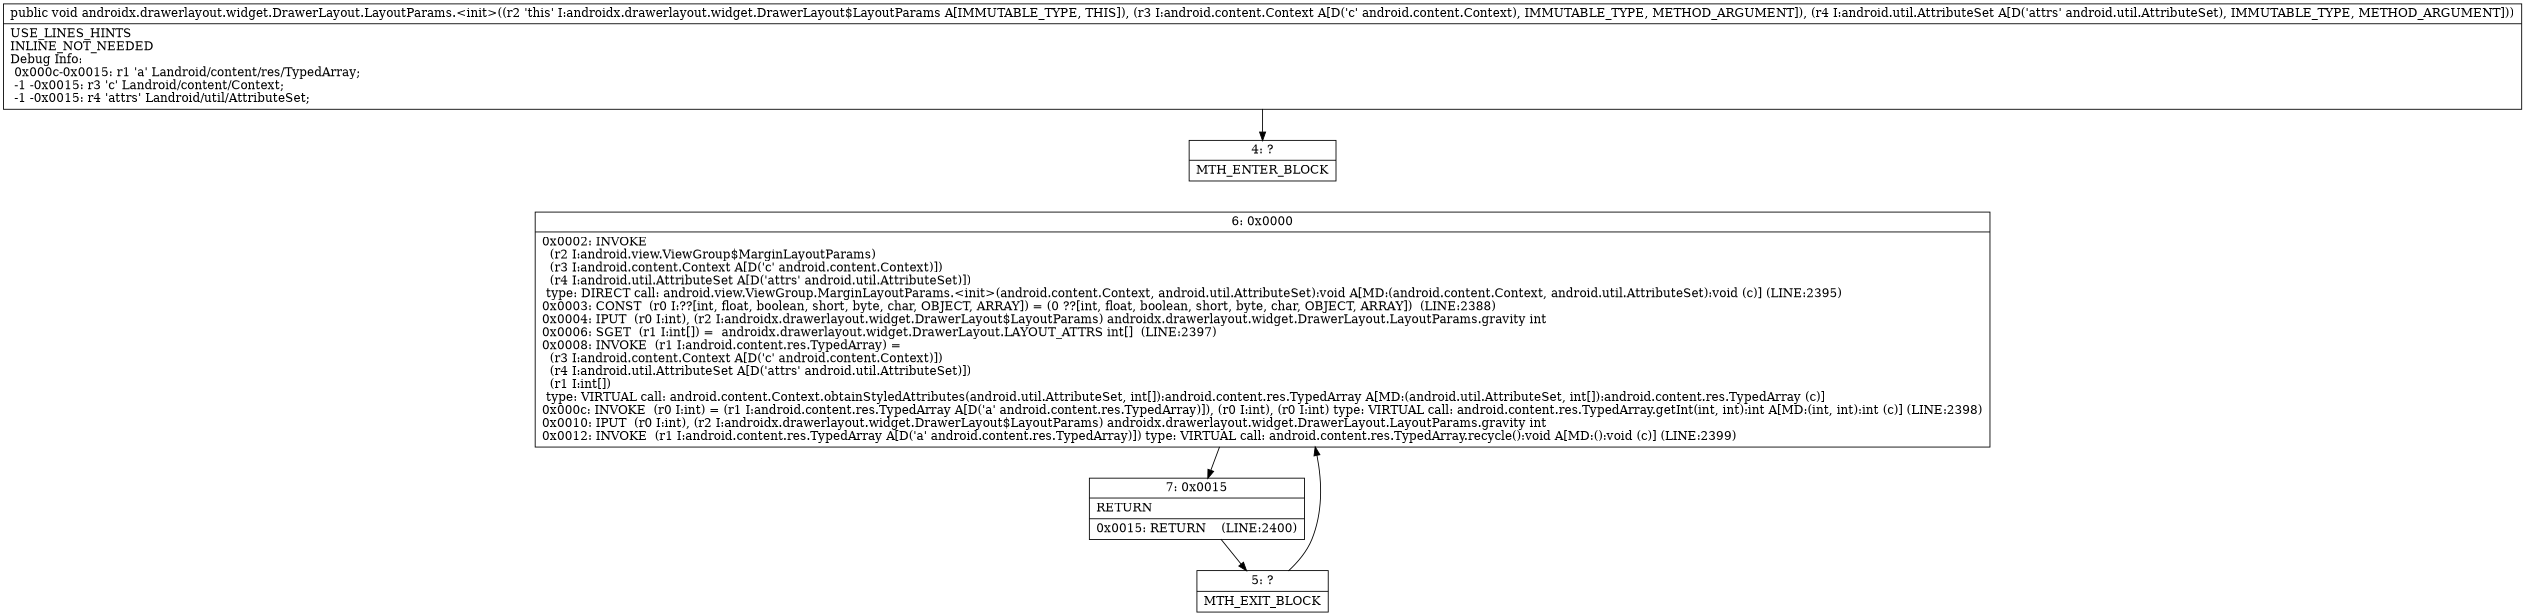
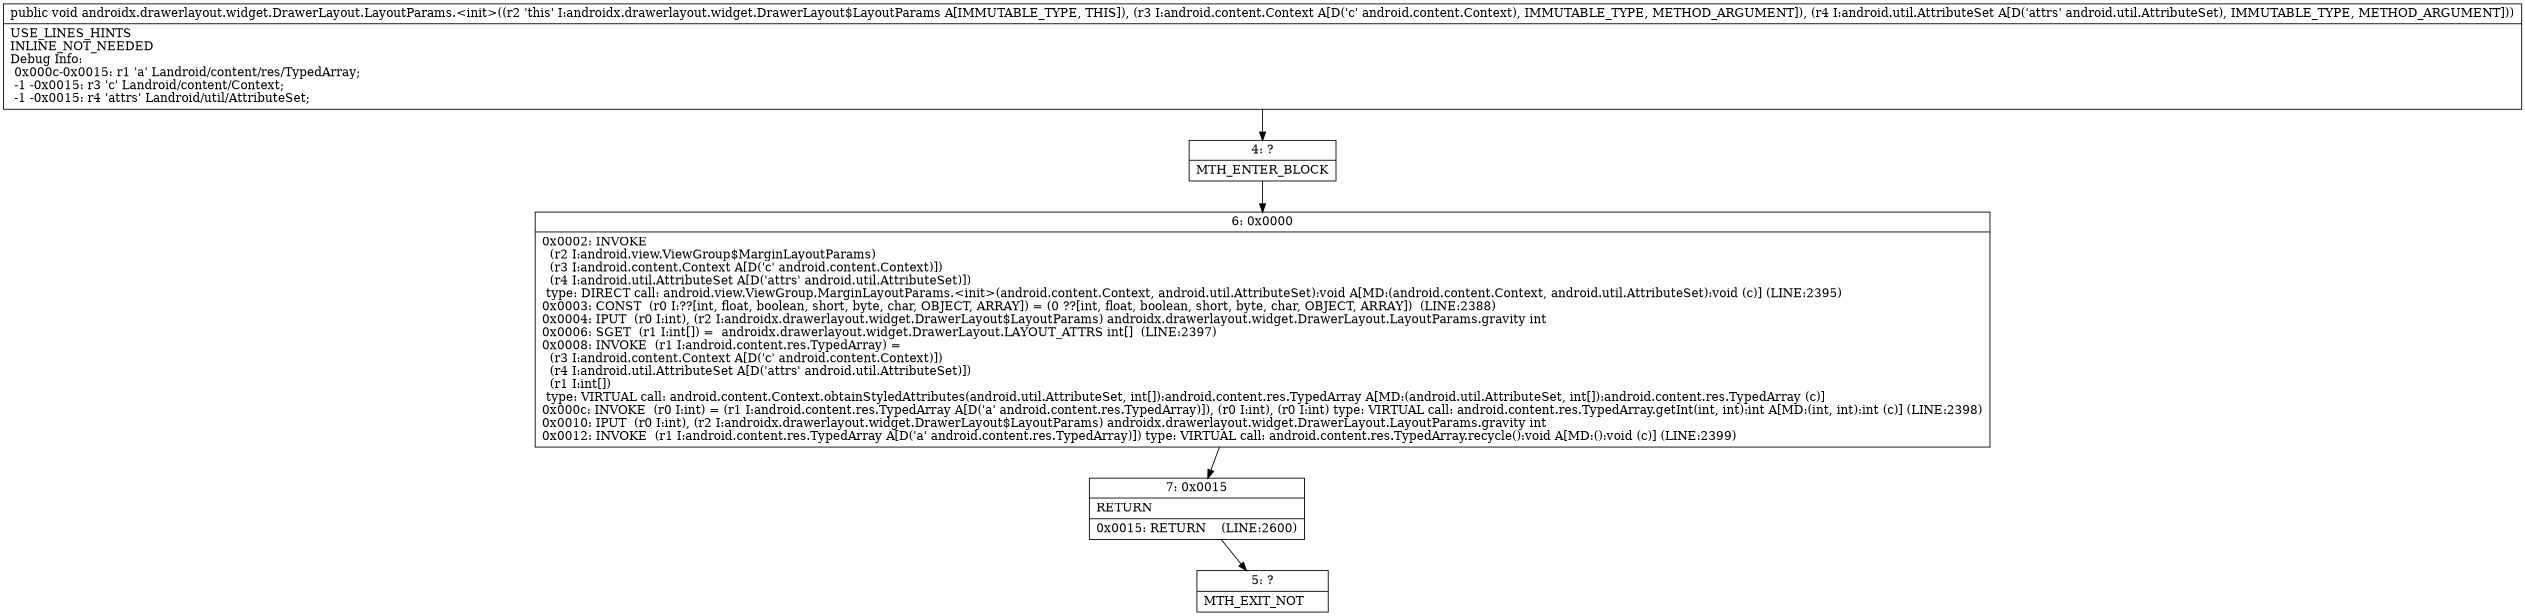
edge "5: ?" -> "6: 0x0000": now "4: ?" -> "6: 0x0000"
node "7: 0x0015": text "0x0015: RETURN    (LINE:2400)" -> "0x0015: RETURN    (LINE:2600)"
node "5: ?": text "MTH_EXIT_BLOCK" -> "MTH_EXIT_NOT"
